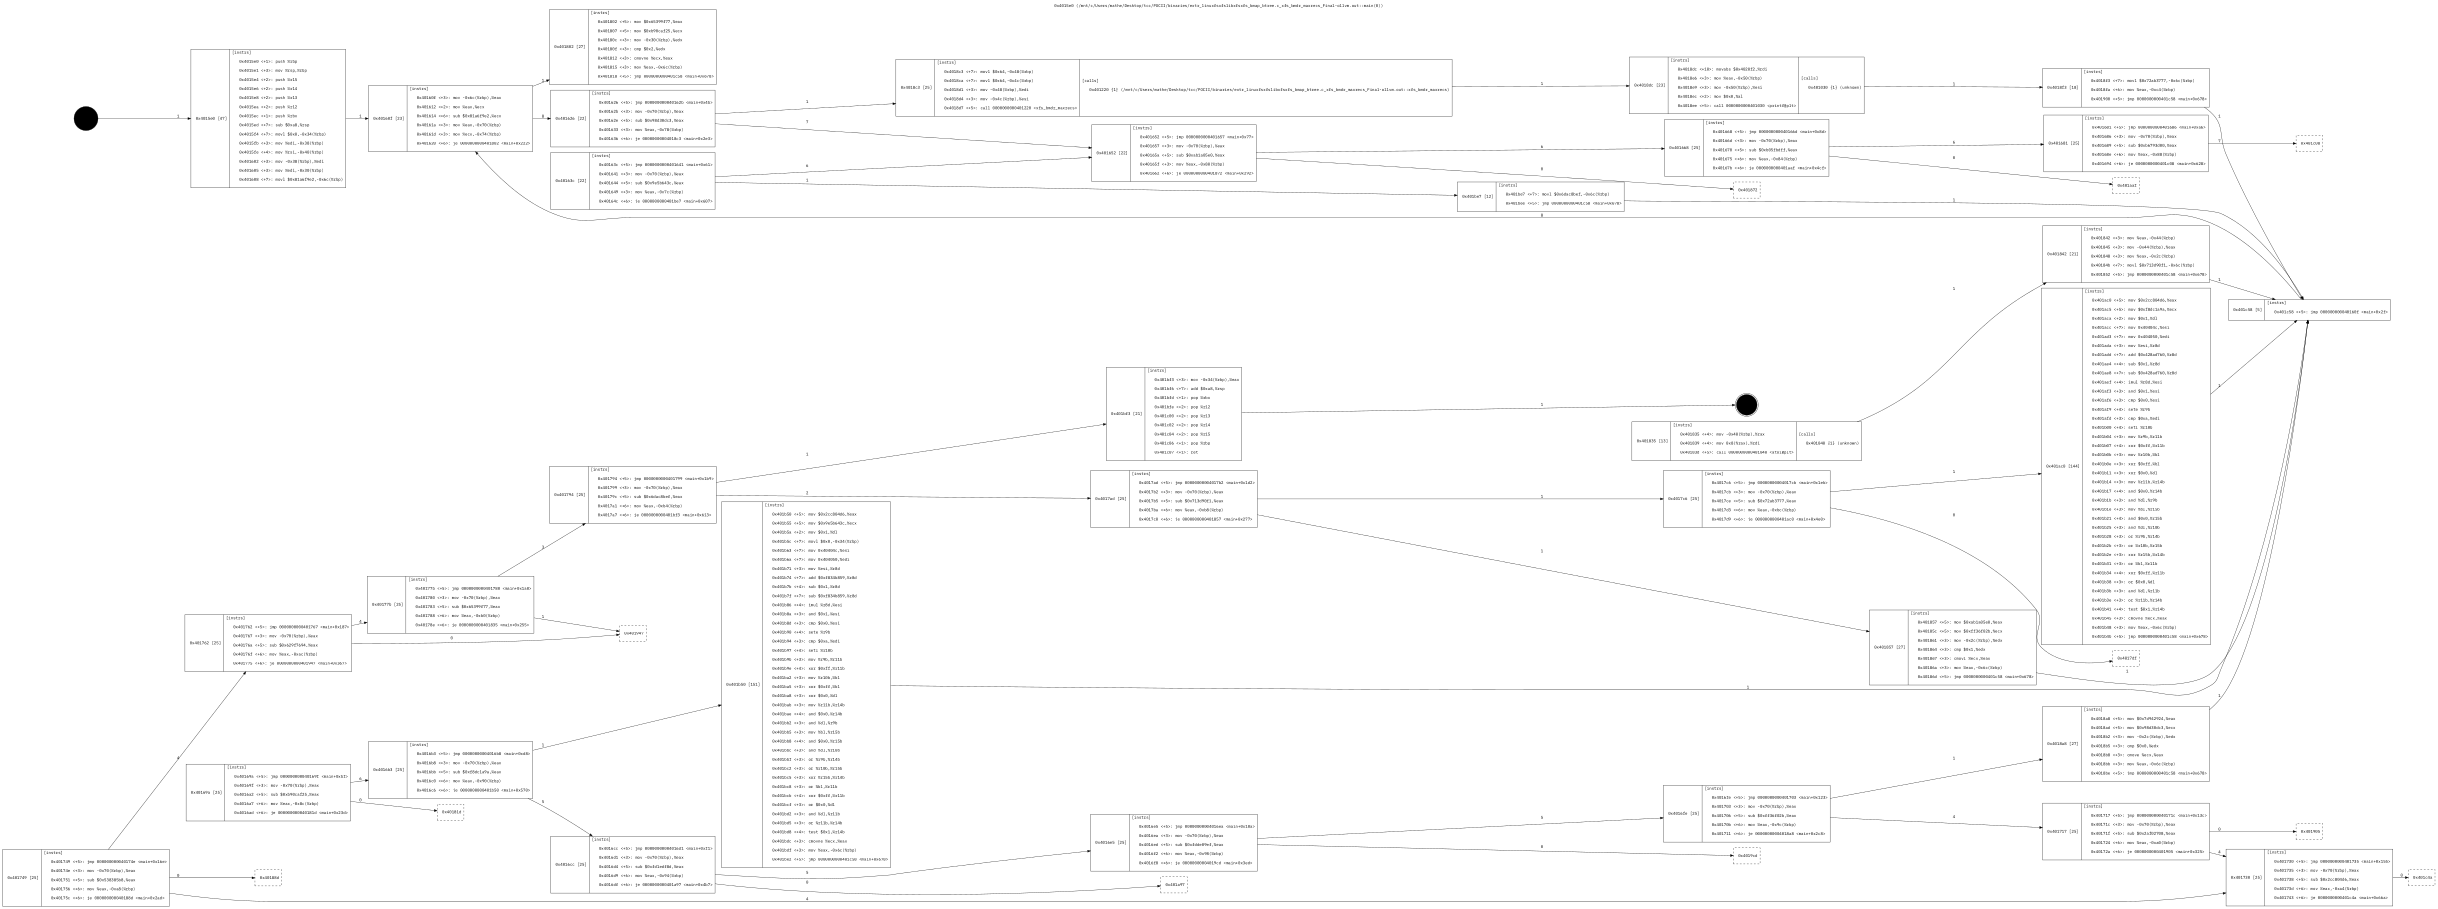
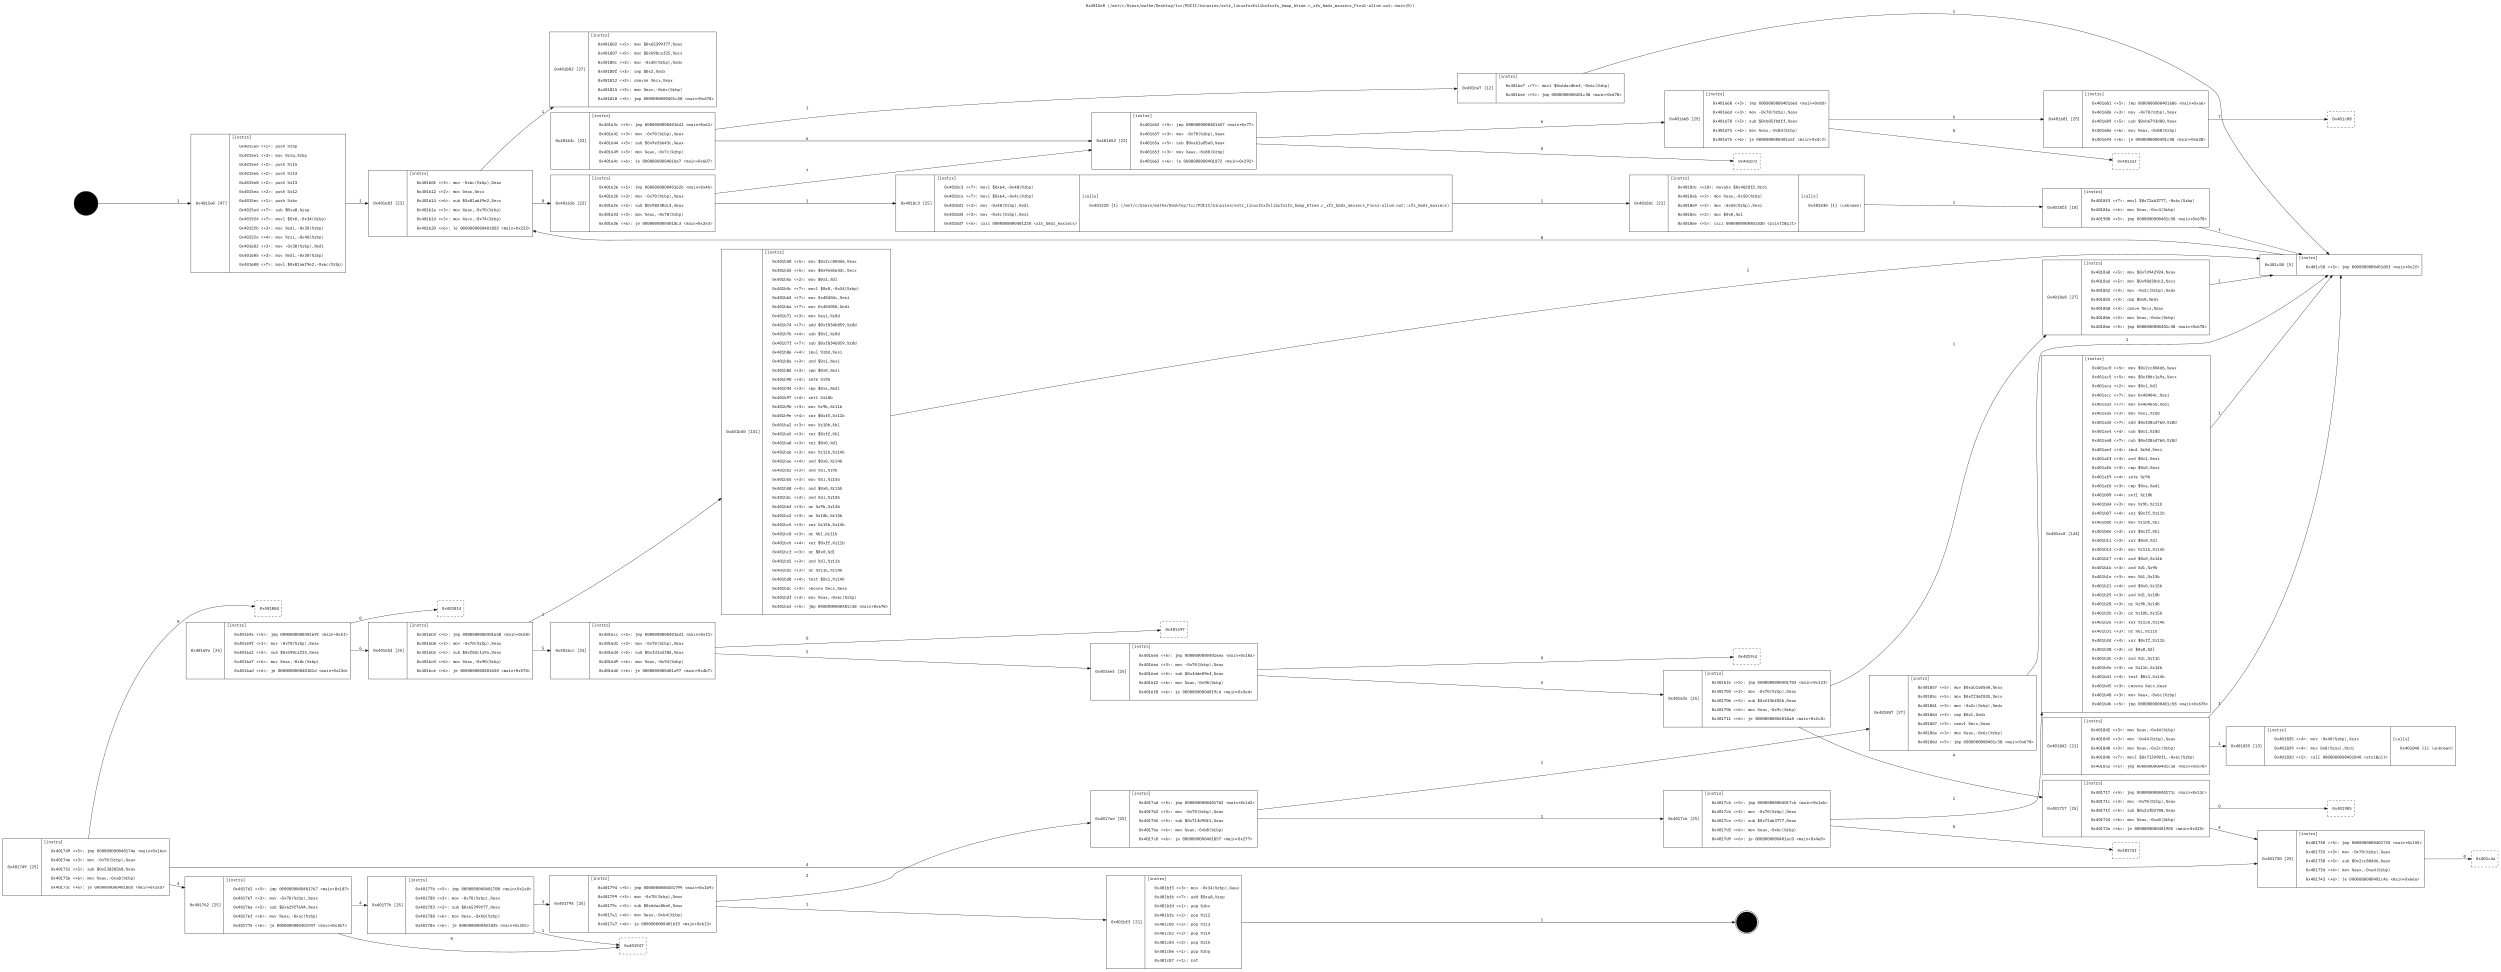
edge "0x401835 [13]" -> "0x401842 [21]": reversed
